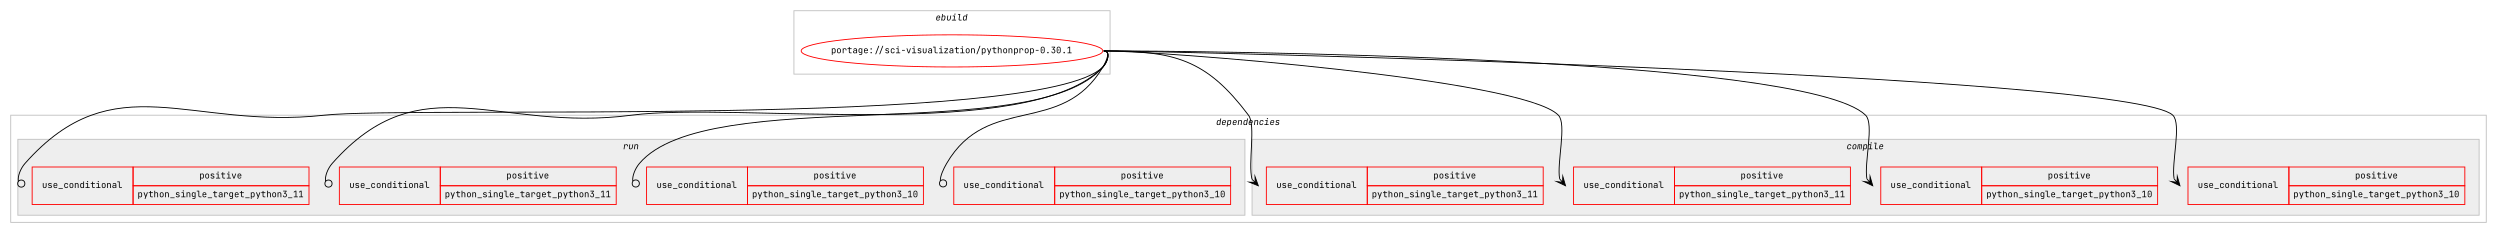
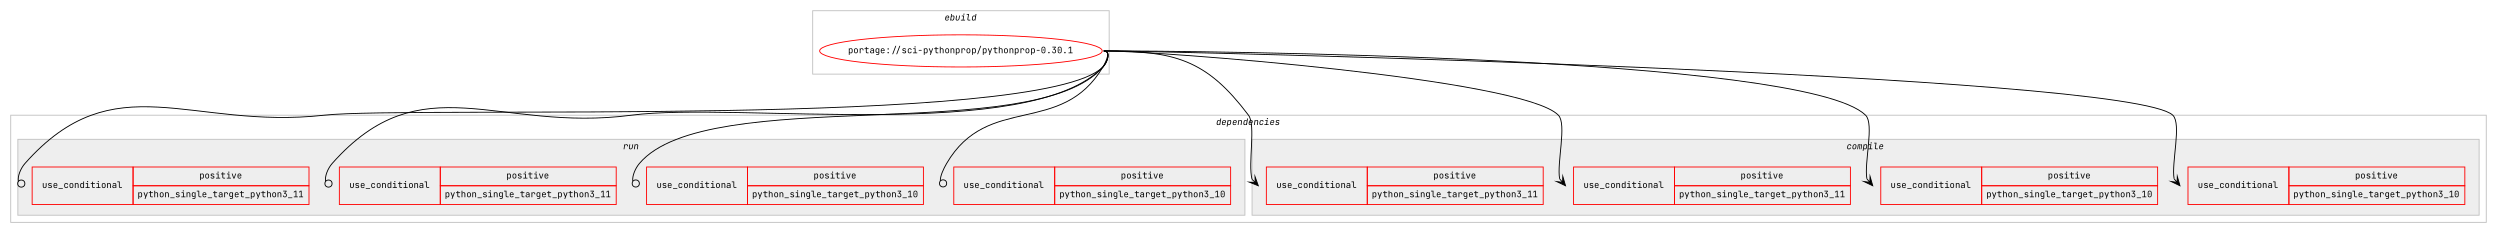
node "portage://sci-visualization/pythonprop-0.30.1": label "portage://sci-visualization/pythonprop-0.30.1" -> "portage://sci-pythonprop/pythonprop-0.30.1"
